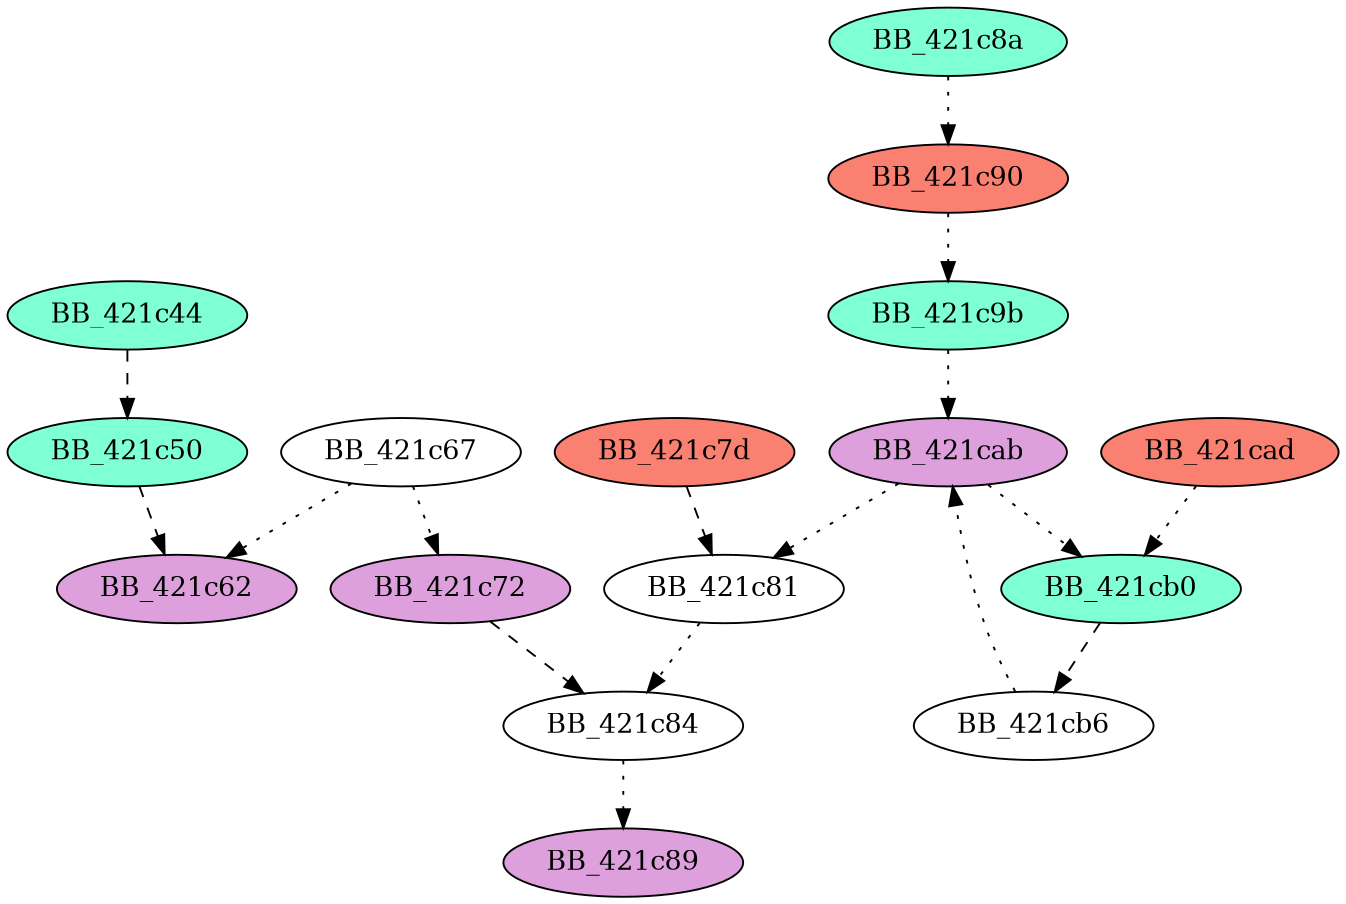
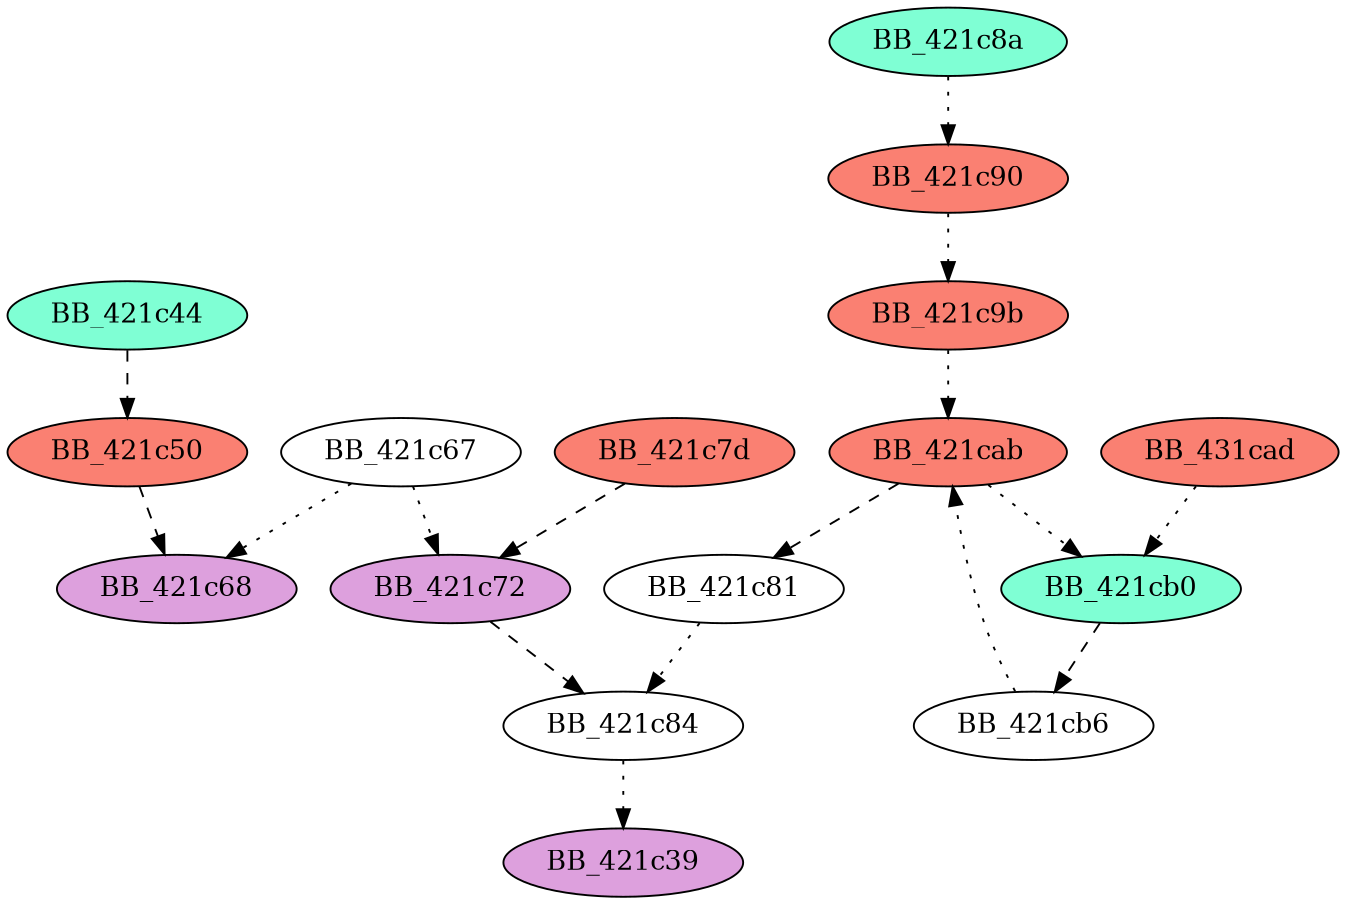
node "BB_421c9b": fillcolor aquamarine -> salmon
node "BB_421c50": fillcolor aquamarine -> salmon
node "BB_421cab": fillcolor plum -> salmon
node "BB_421cad": label "BB_421cad" -> "BB_431cad"
edge "BB_421c7d" -> "BB_421c81": now "BB_421c7d" -> "BB_421c72"
edge "BB_421cab" -> "BB_421c81": style dotted -> dashed
node "BB_421c62": label "BB_421c62" -> "BB_421c68"
node "BB_421c89": label "BB_421c89" -> "BB_421c39"
